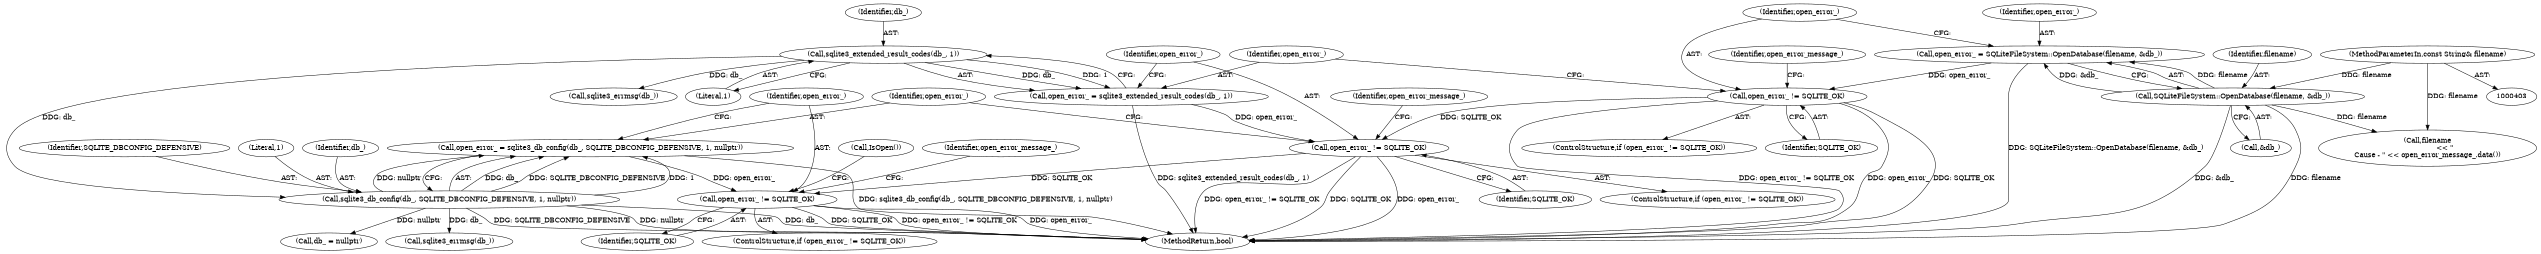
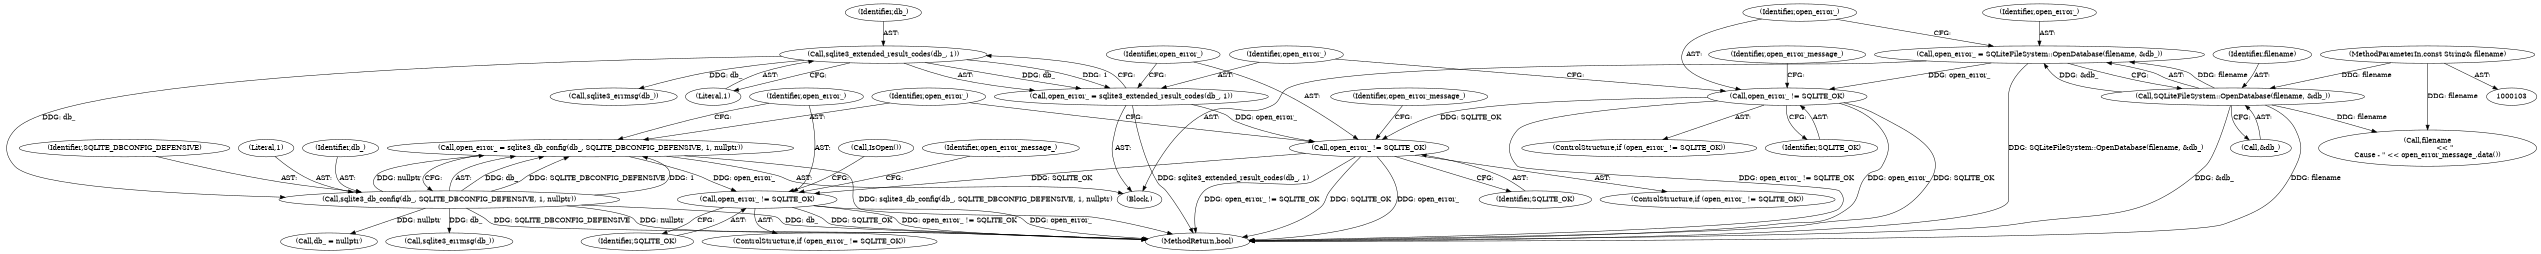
node "1000403": label "1000403" -> "1000103"
node "(Block,)": added
